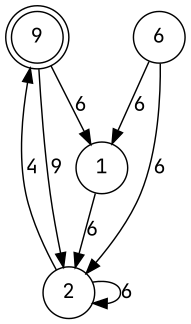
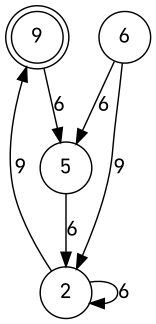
edge "9" -> "2": removed, label "9"
edge "2" -> "9": label "4" -> "9"
node "1": label "1" -> "5"
edge "6" -> "2": label "6" -> "9"
